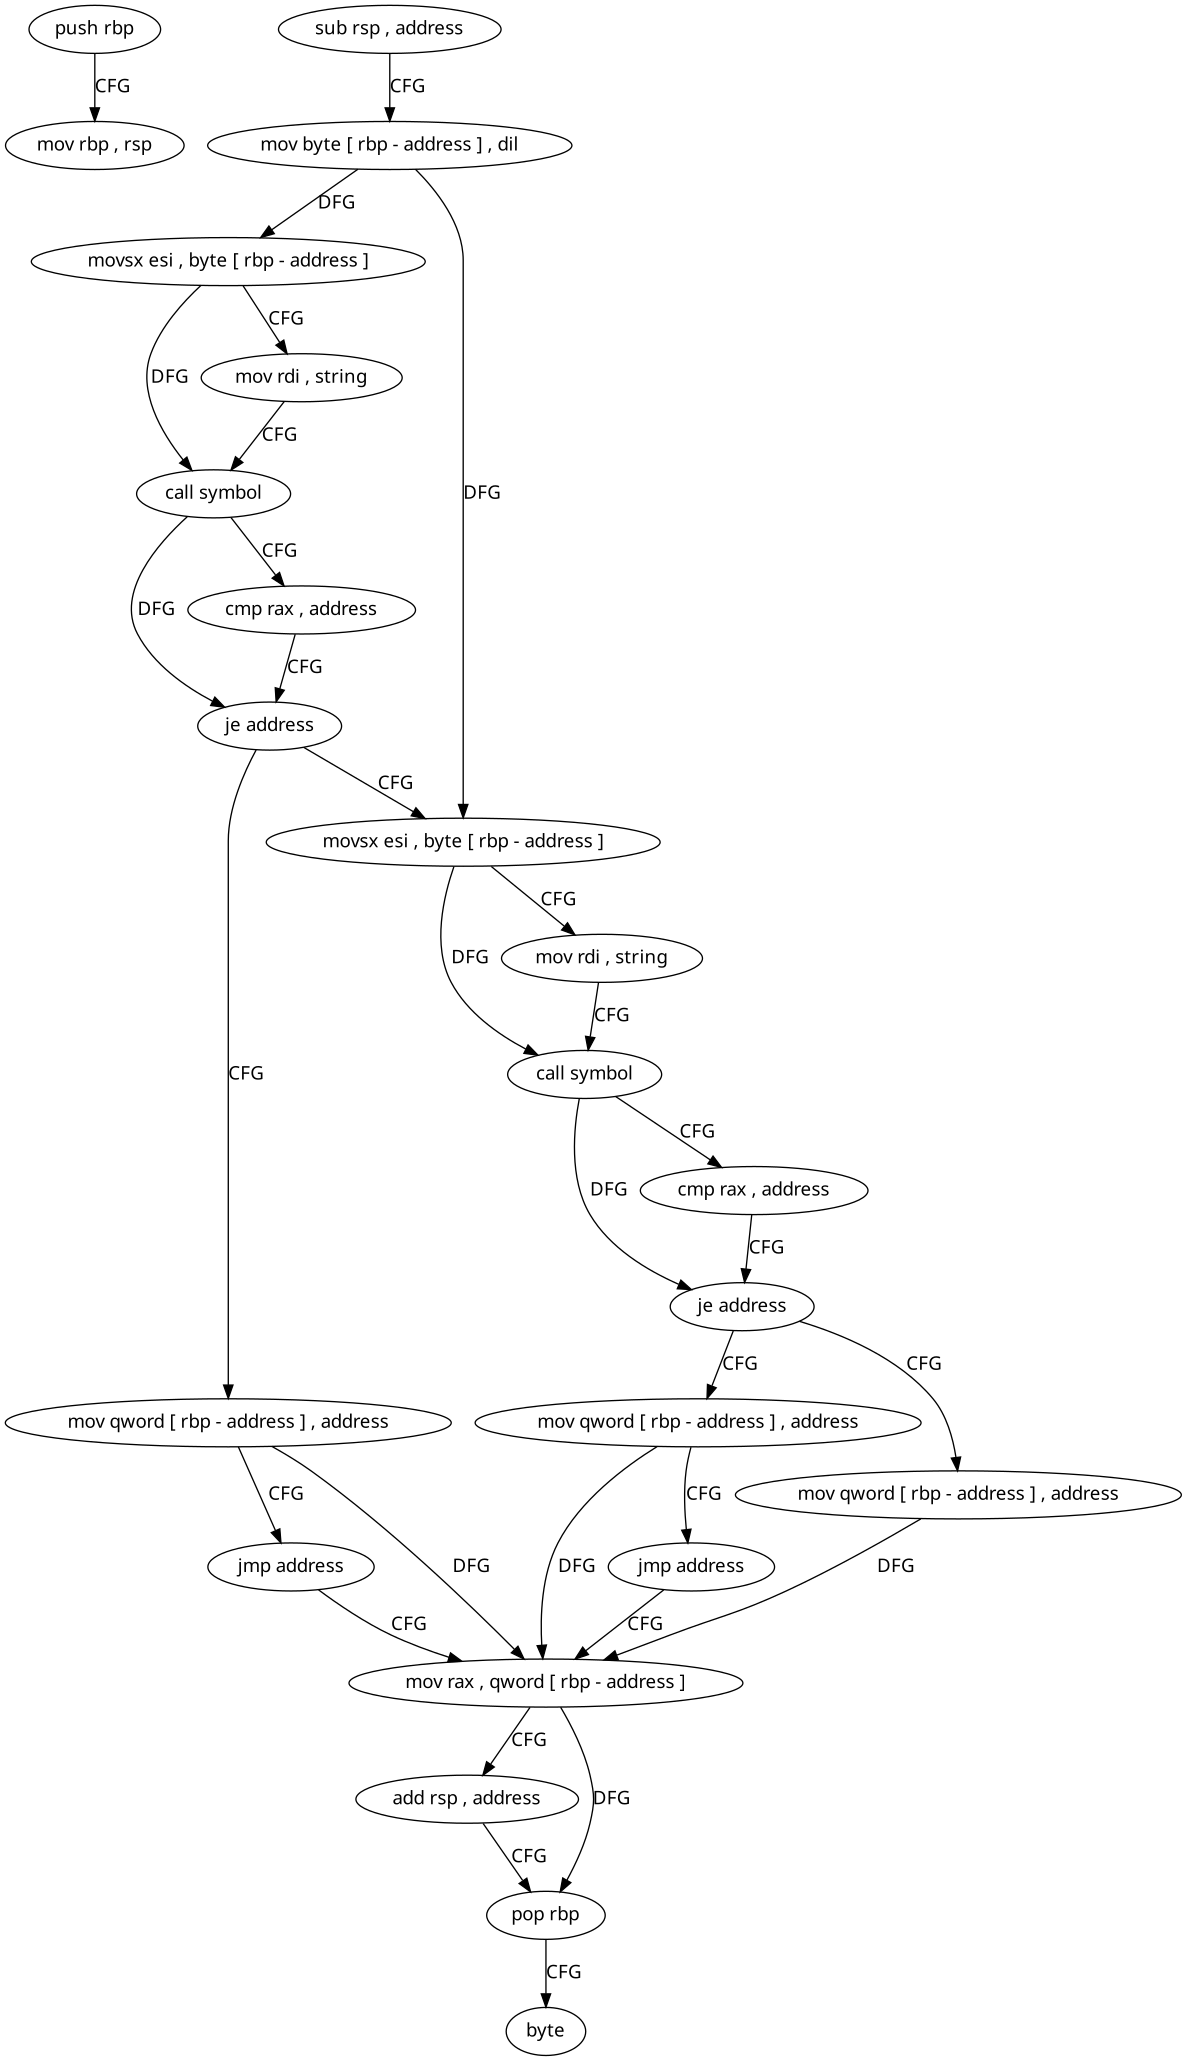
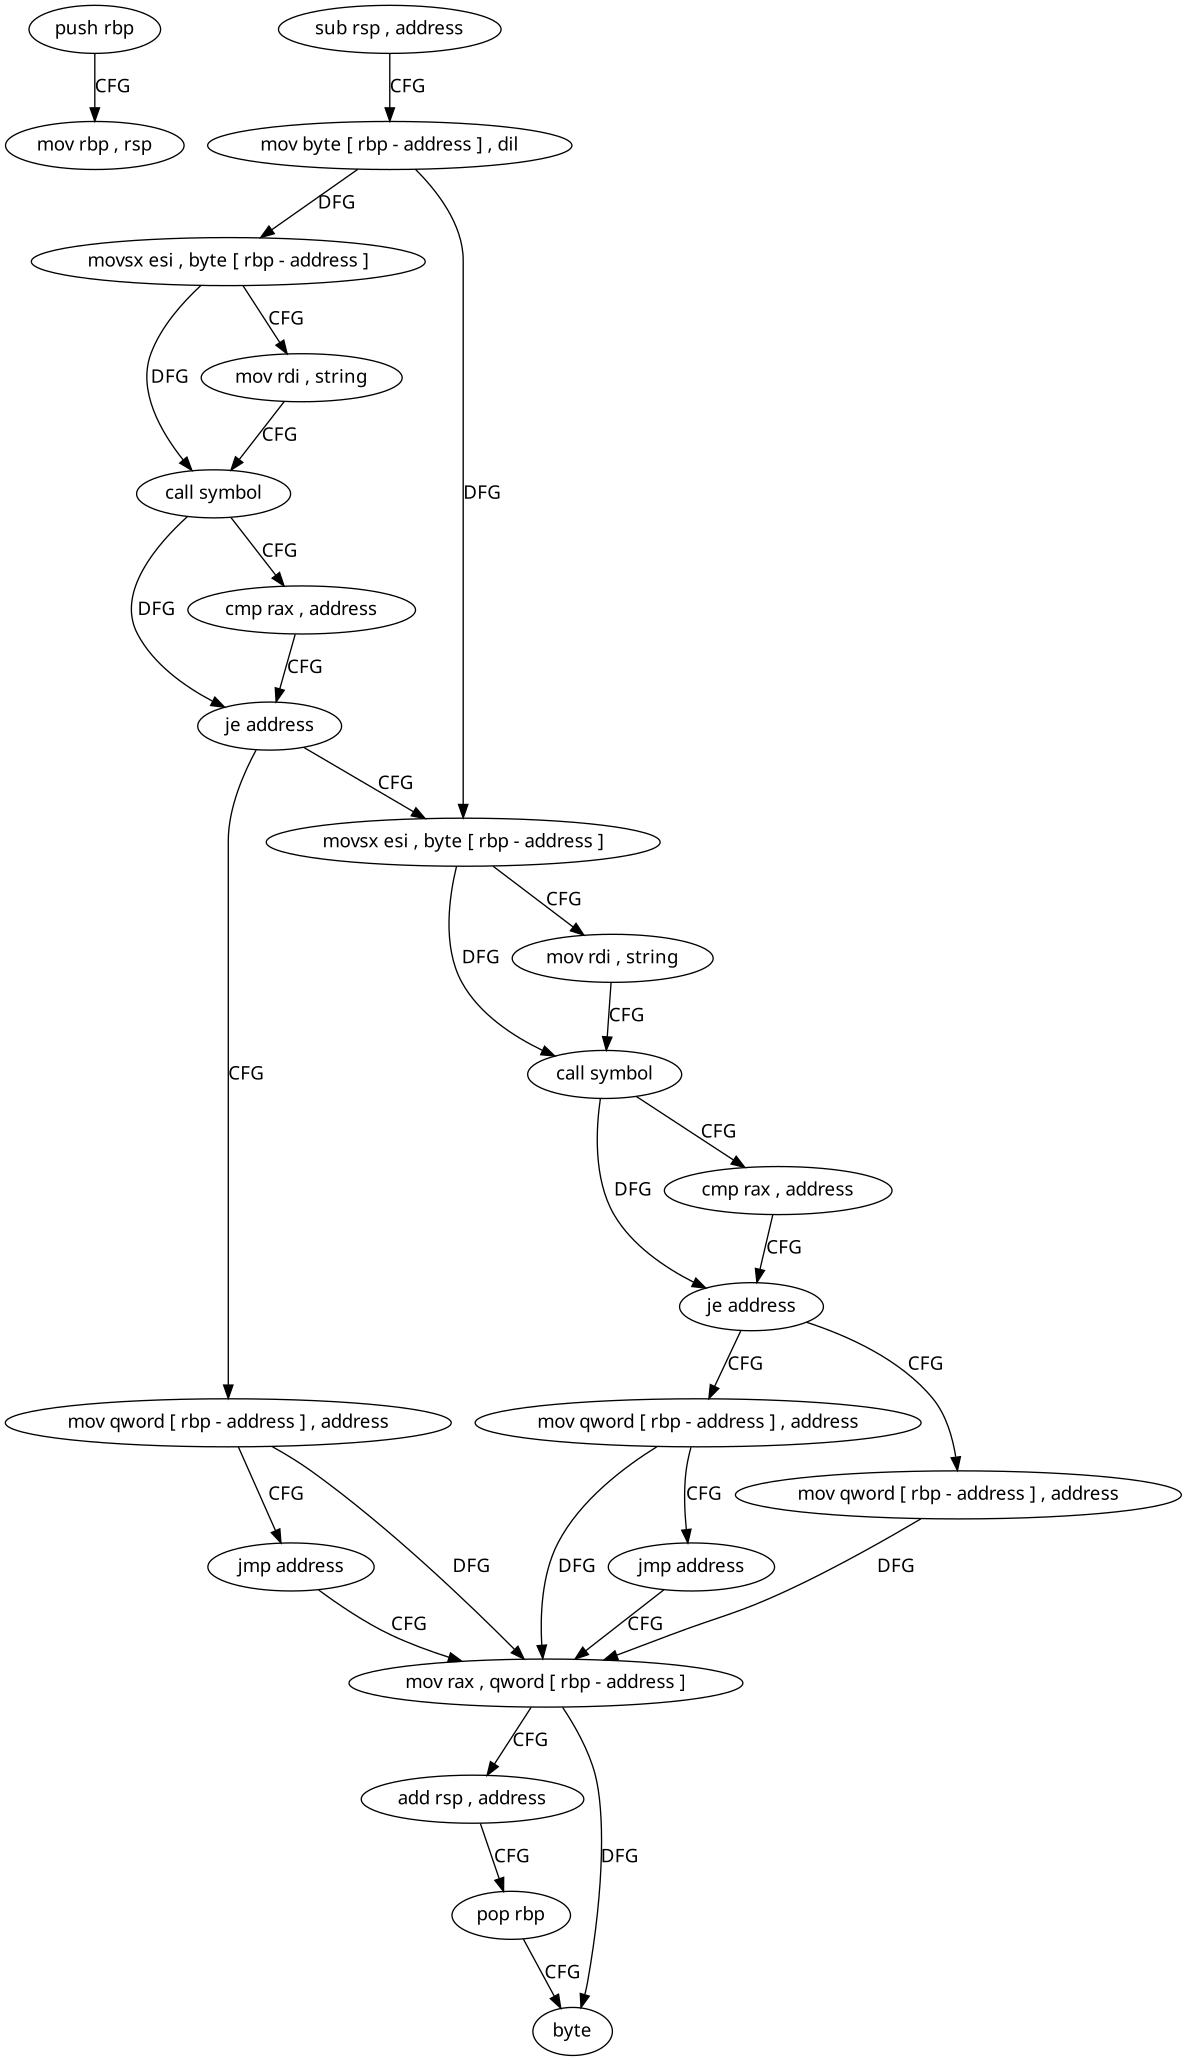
edge "mov rax , qword [ rbp - address ]" -> "pop rbp": now "mov rax , qword [ rbp - address ]" -> "byte"
